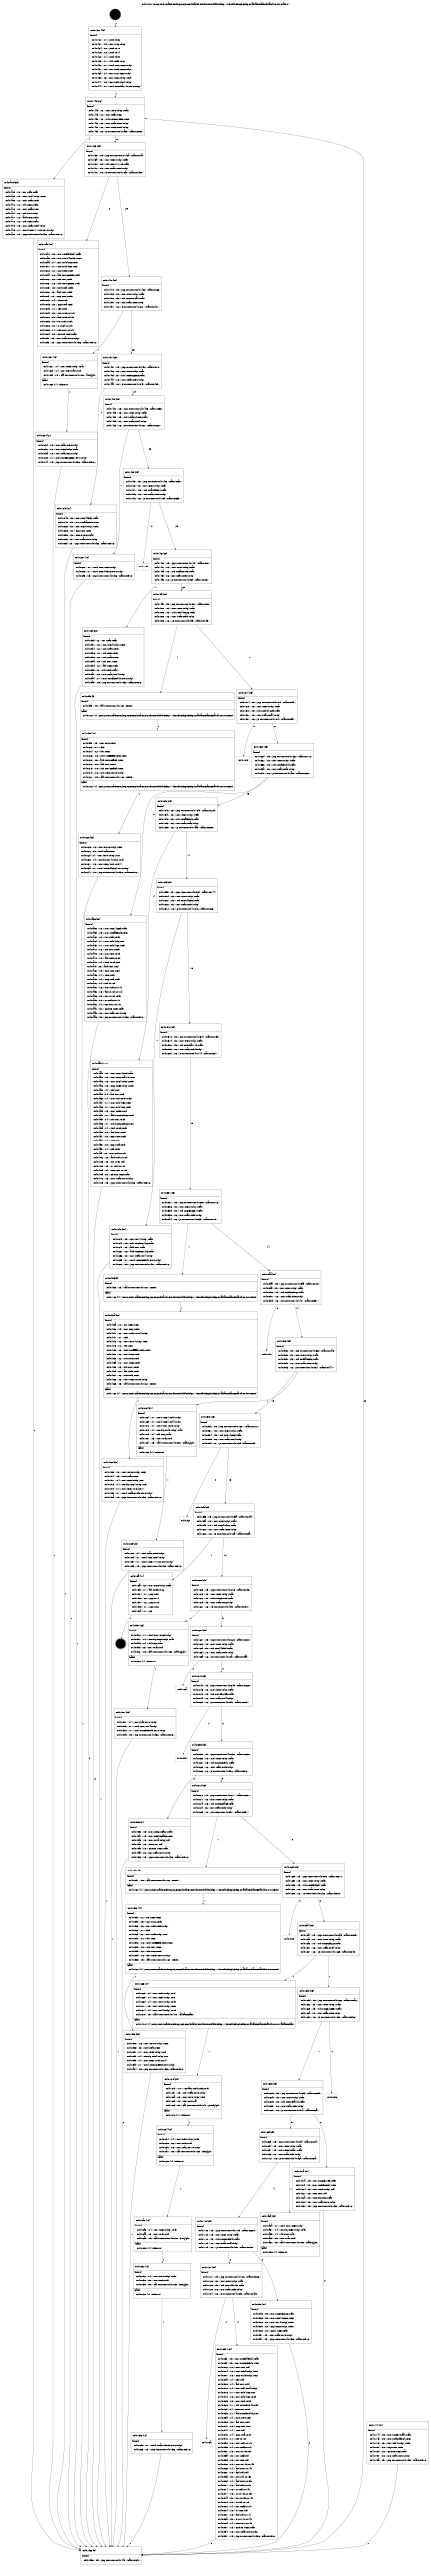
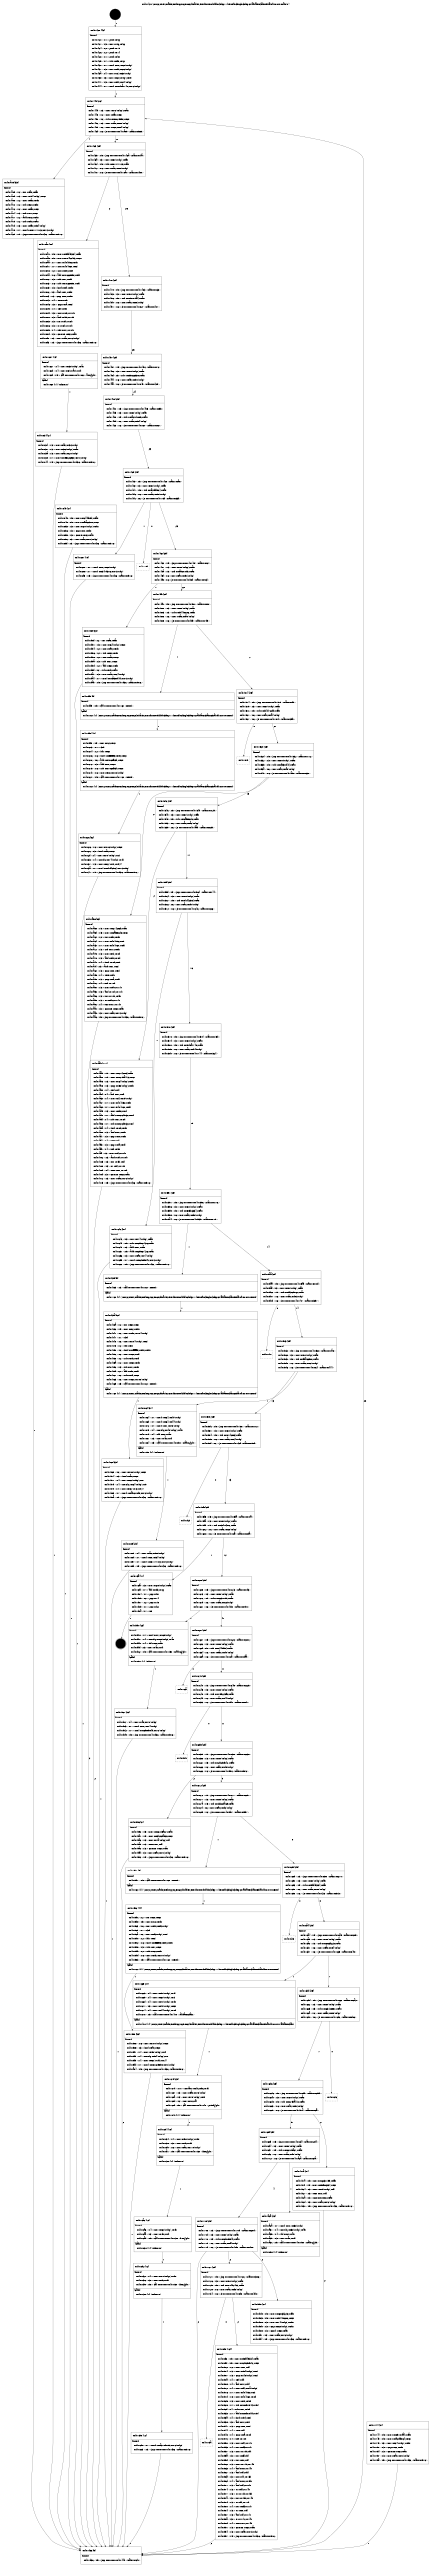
edge "0x40147e [25]" -> "0x401827 [13]": removed, label "1"
edge "0x401497 [25]" -> "0x401849 [27]": removed, label "1"
edge "0x4014b0 [25]" -> "0x401ce7 [19]": now "0x4014c9 [25]" -> "0x401ce7 [19]"
edge "0x401bde [27]" -> "0x401d36 [5]": now "0x401708 [25]" -> "0x401d36 [5]"
